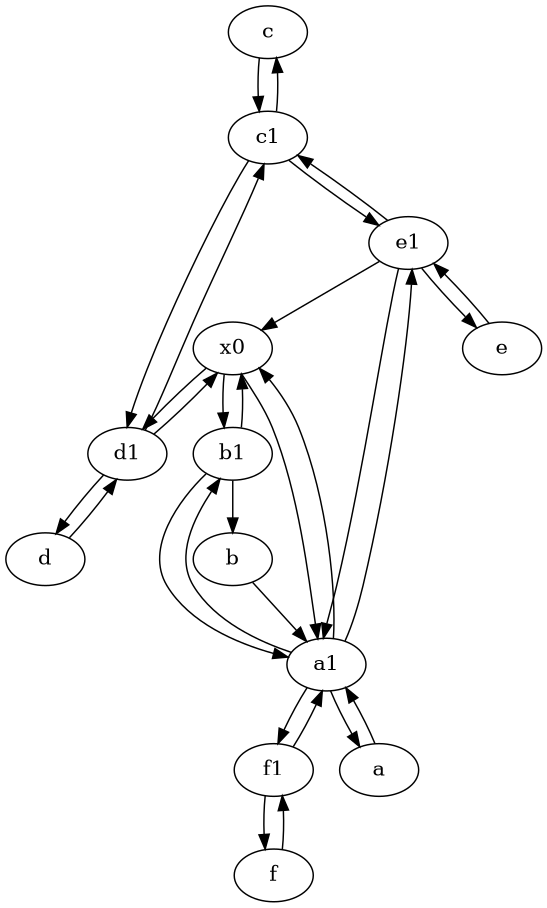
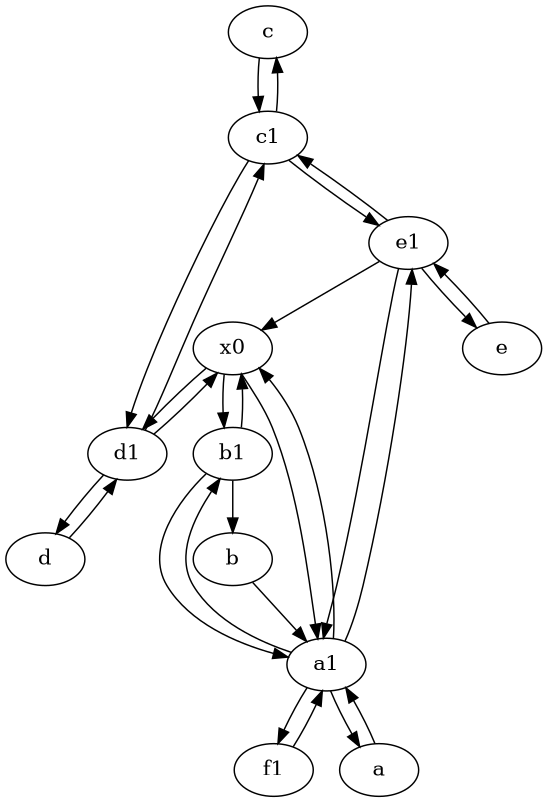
node "f": removed
